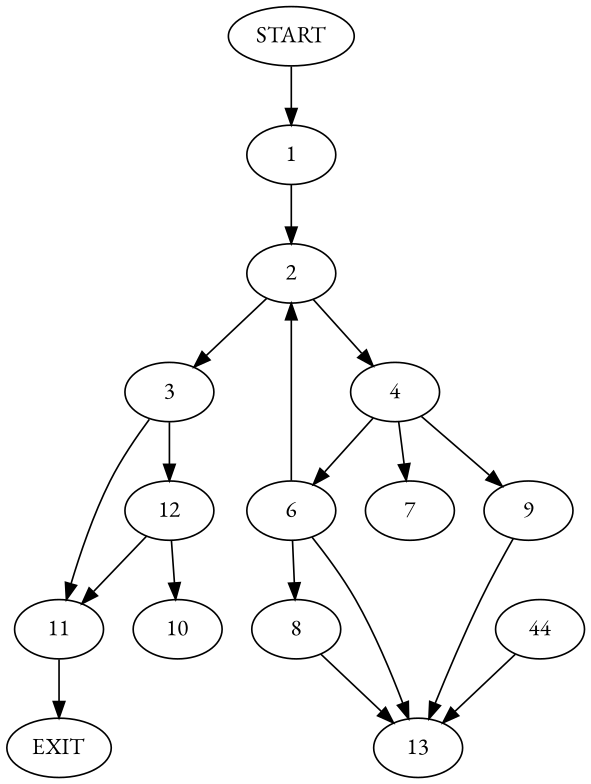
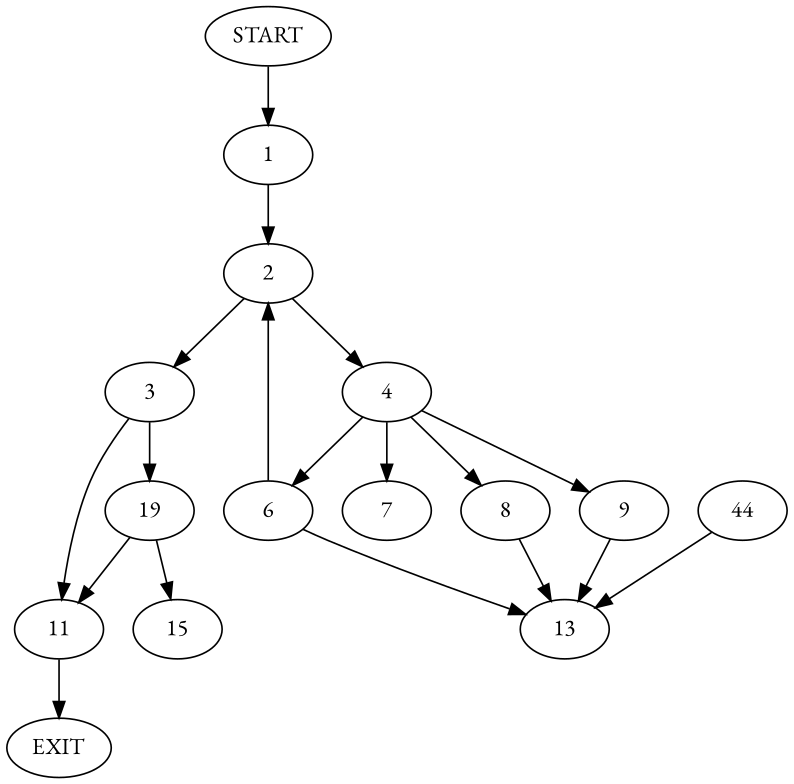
node "12": label "12" -> "19"
edge "6" -> "8": now "4" -> "8"
node "10": label "10" -> "15"
